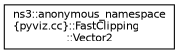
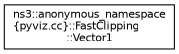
node "ns3::anonymous_namespace {pyviz.cc}::FastClipping ::Vector2": label "ns3::anonymous_namespace {pyviz.cc}::FastClipping ::Vector2" -> "ns3::anonymous_namespace {pyviz.cc}::FastClipping ::Vector1"
